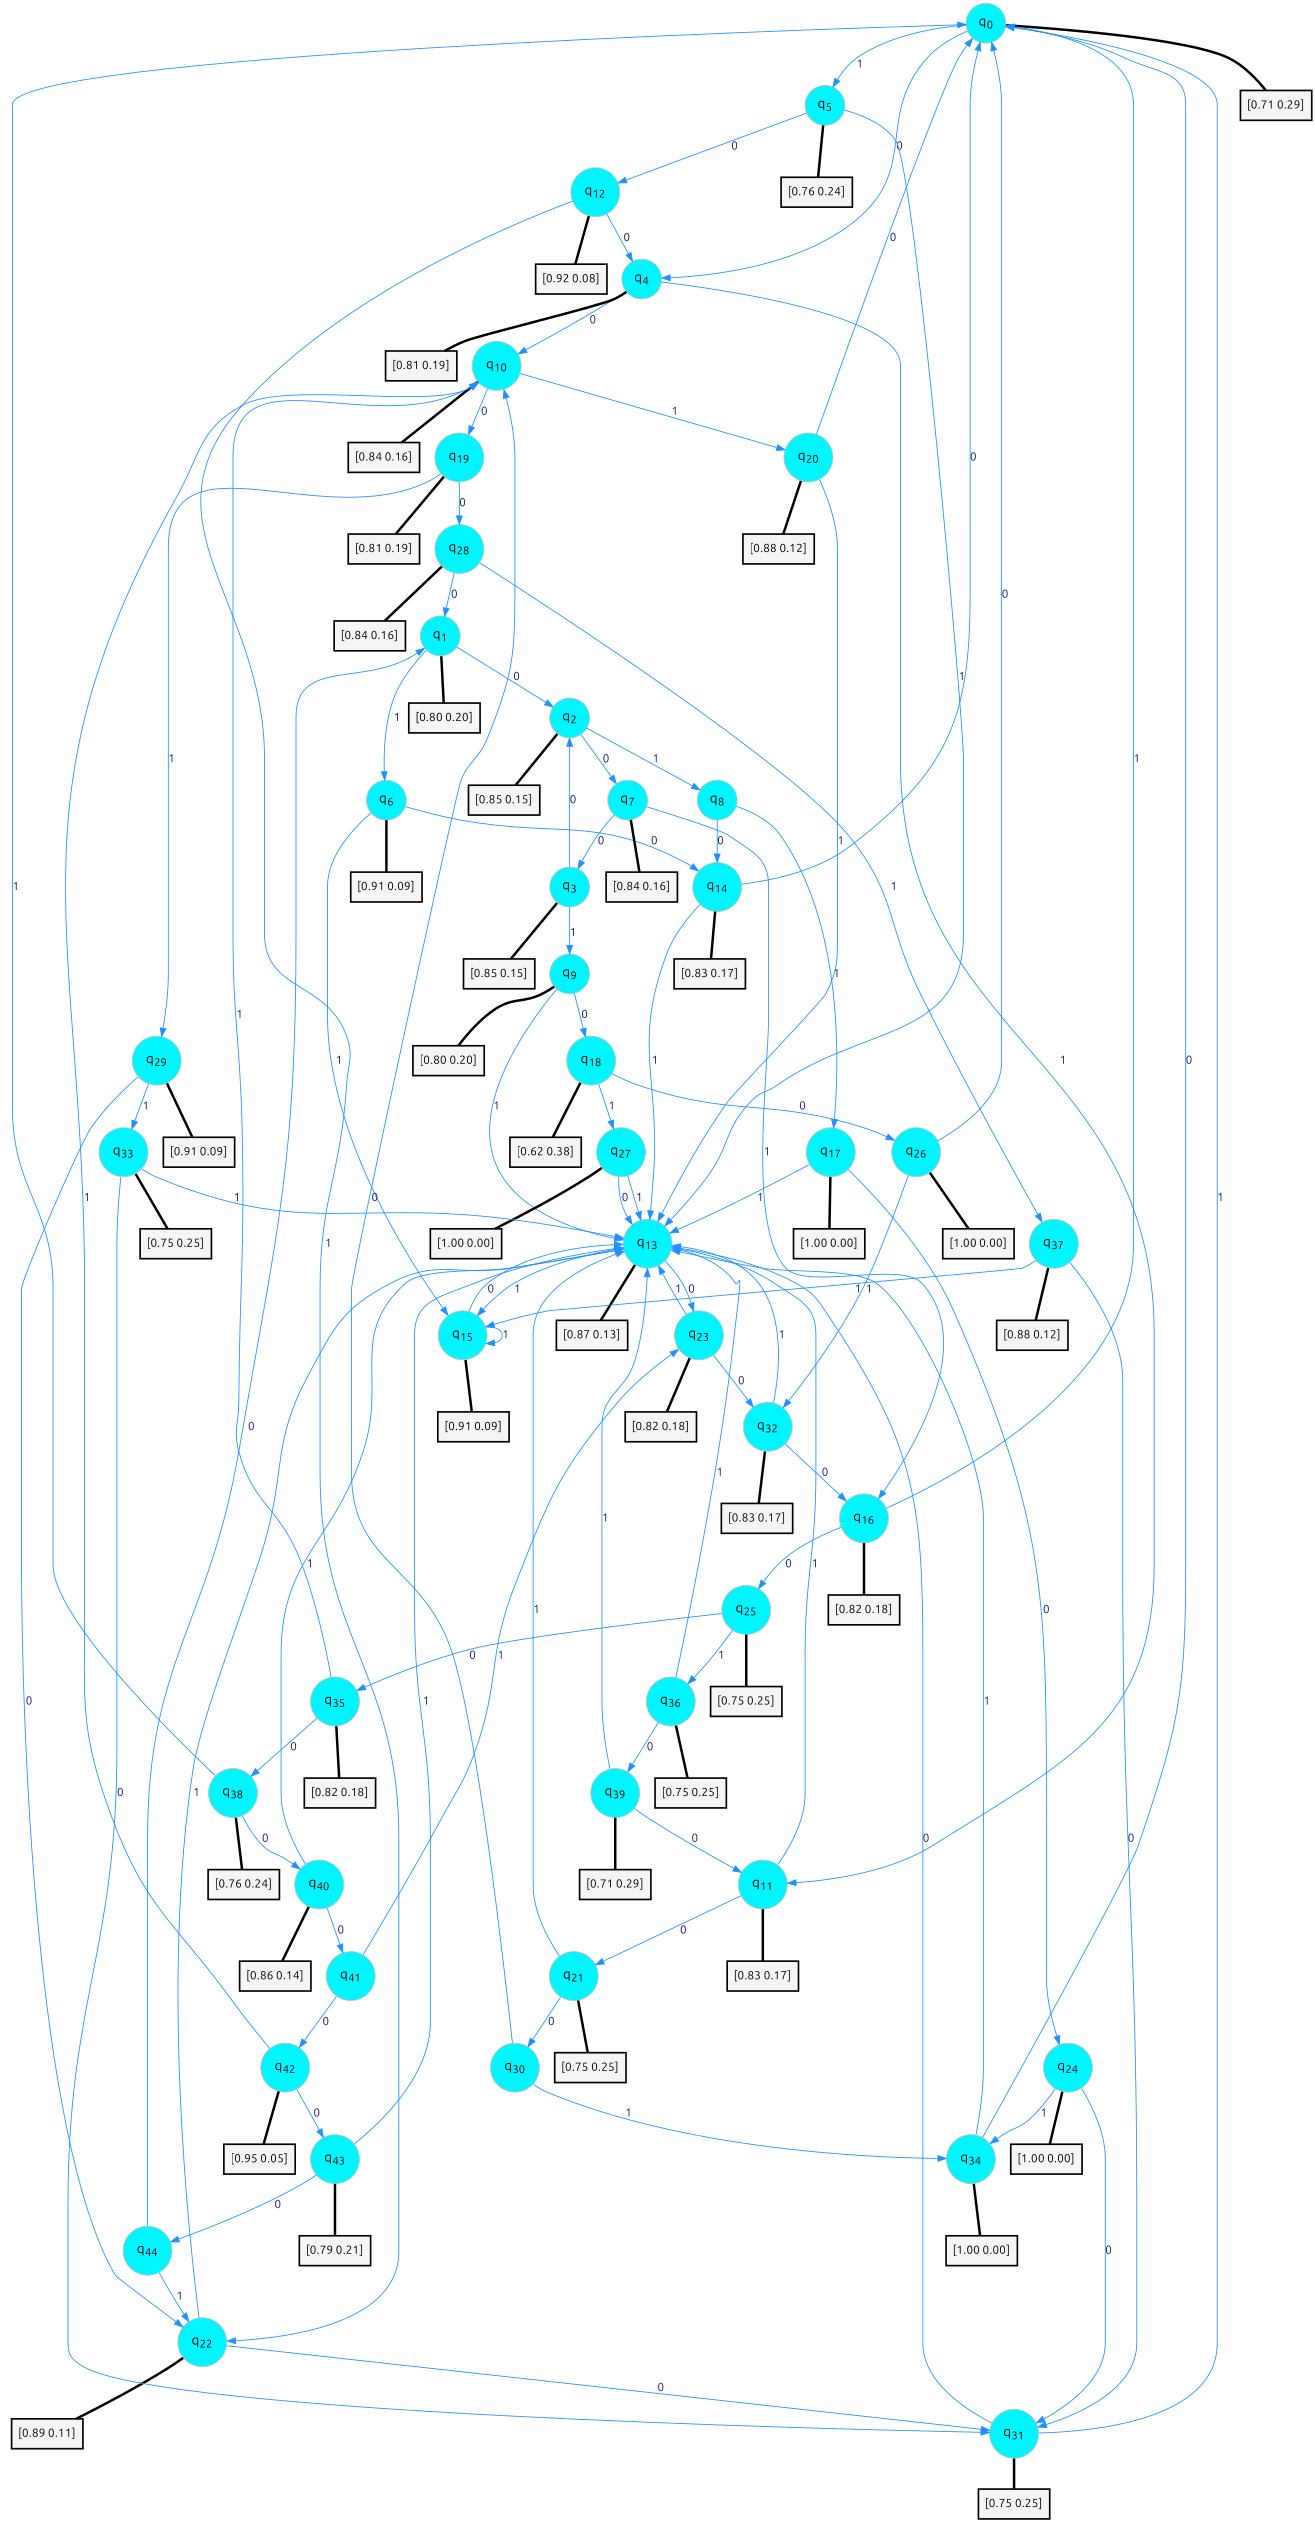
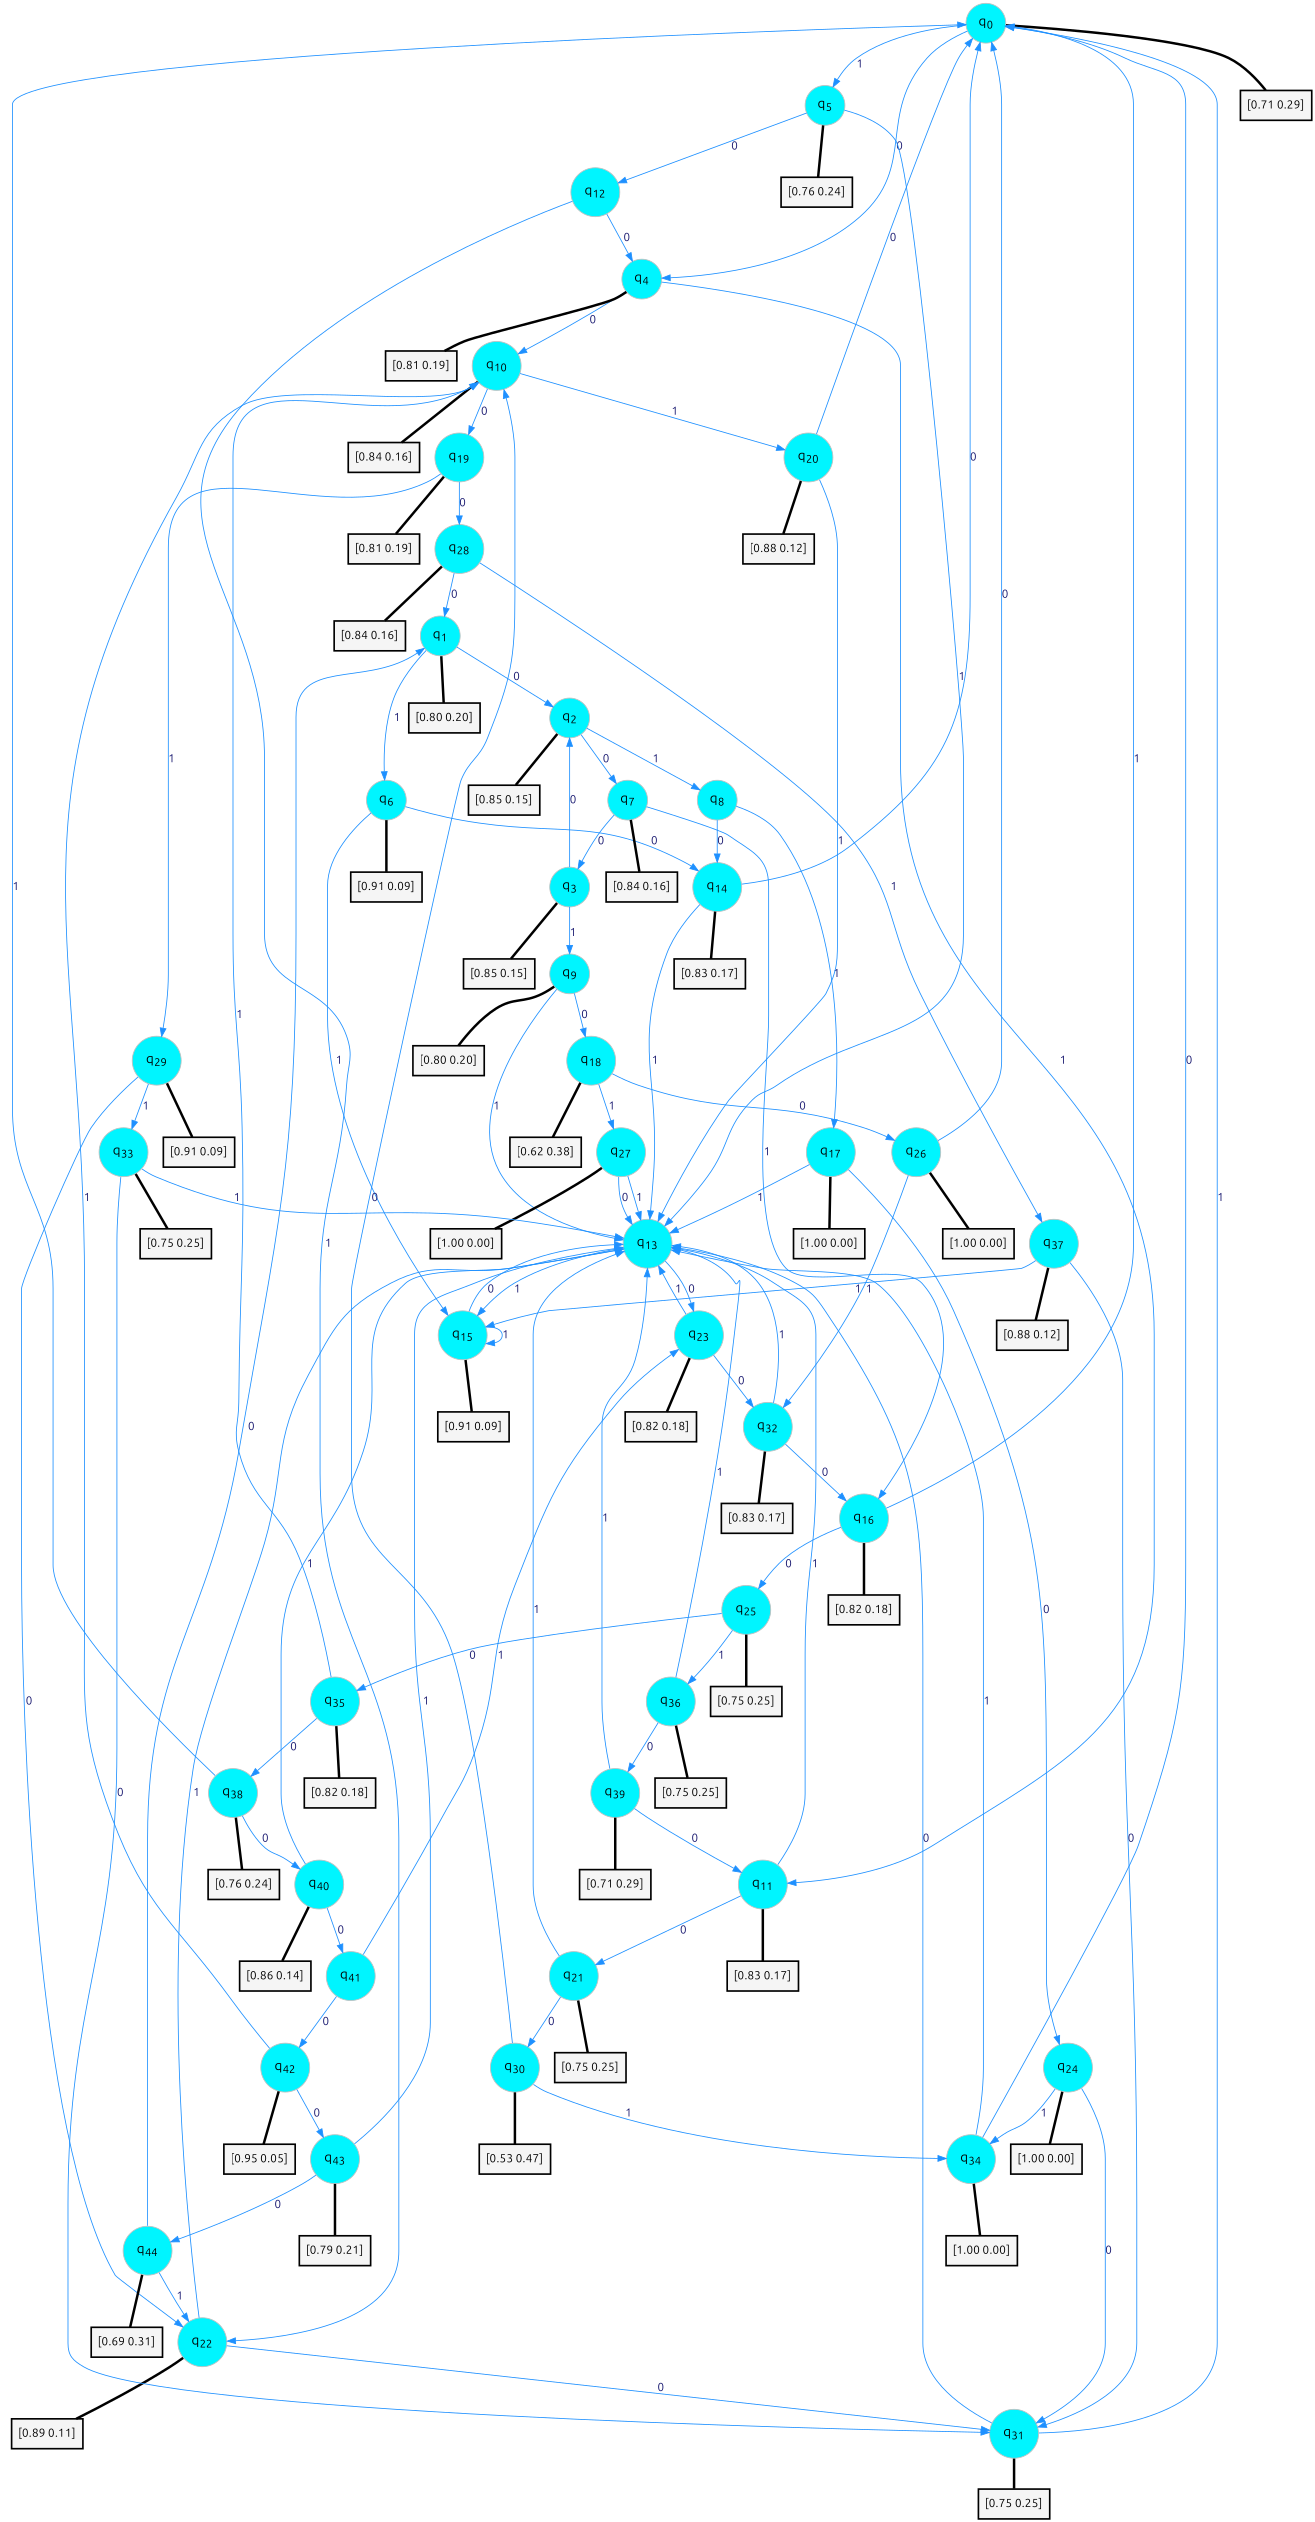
node "[0.92 0.08]": removed
node "[0.87 0.13]": removed
node "[0.53 0.47]": added
node "[0.69 0.31]": added
